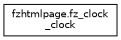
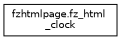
node "fzhtmlpage.fz_clock _clock": label "fzhtmlpage.fz_clock _clock" -> "fzhtmlpage.fz_html _clock"
